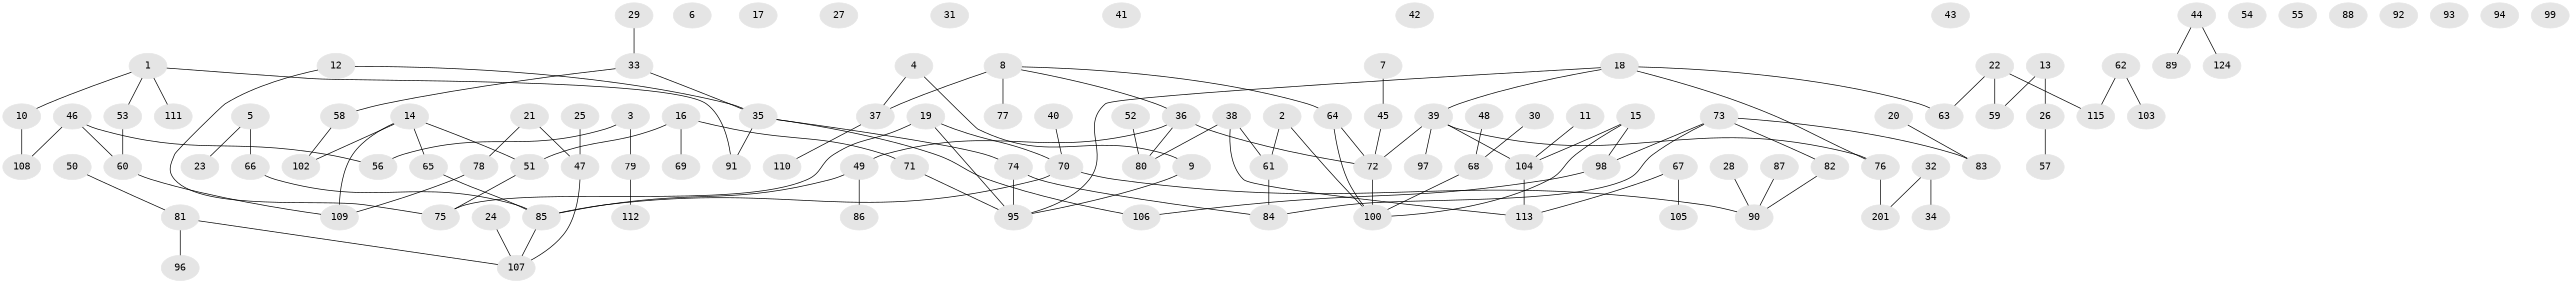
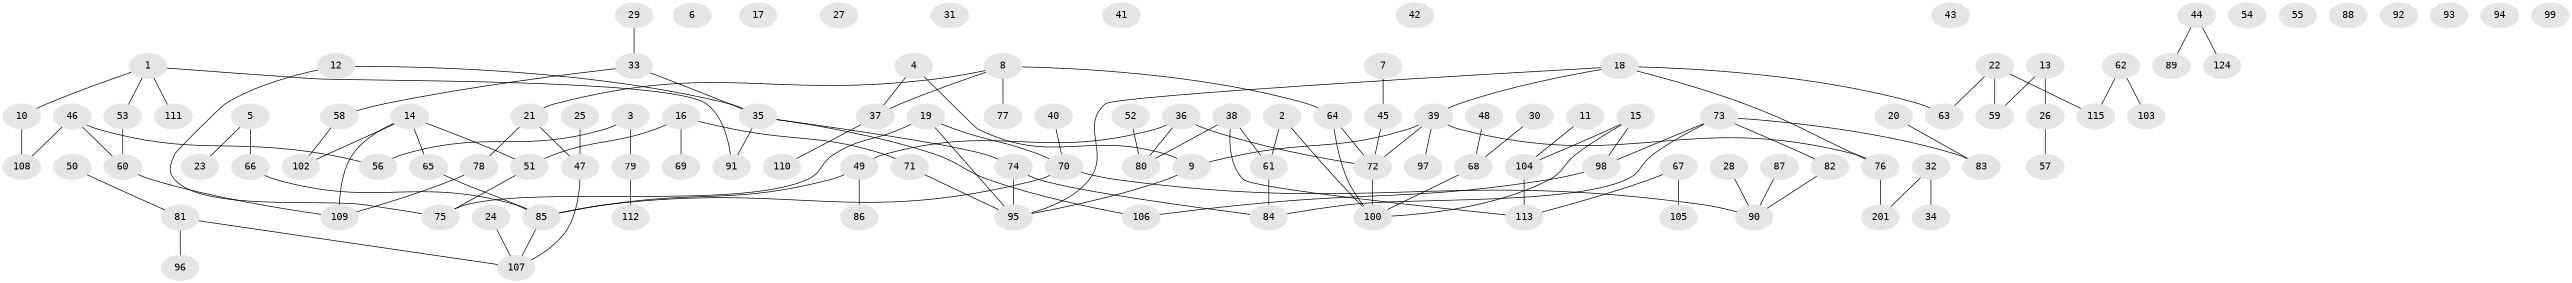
edge "8" -- "36": now "8" -- "21"
edge "39" -- "104": now "39" -- "9"
